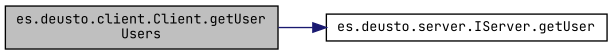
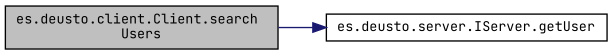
node "es.deusto.client.Client.getUser Users": label "es.deusto.client.Client.getUser Users" -> "es.deusto.client.Client.search Users"
